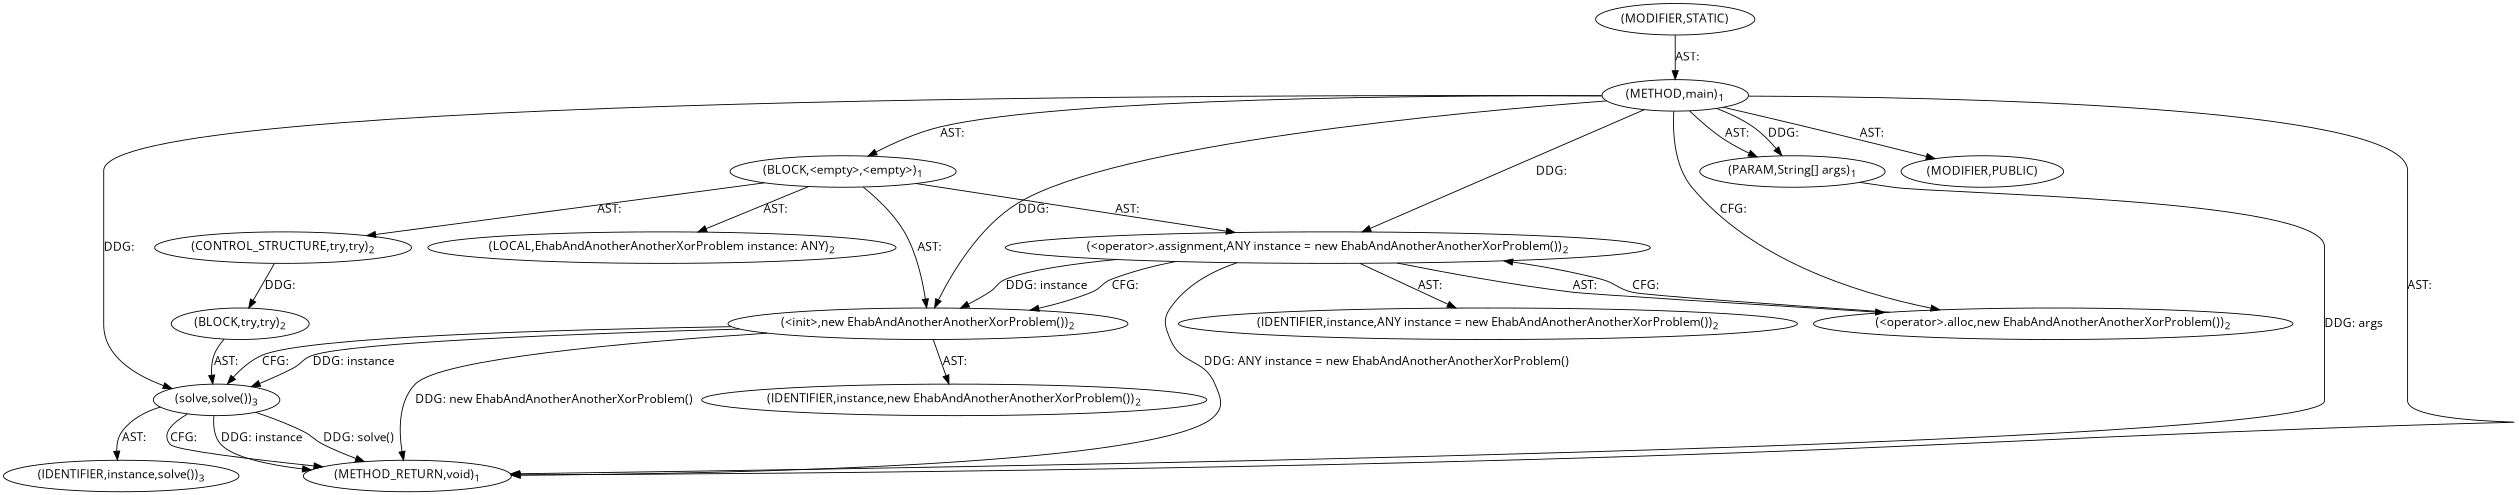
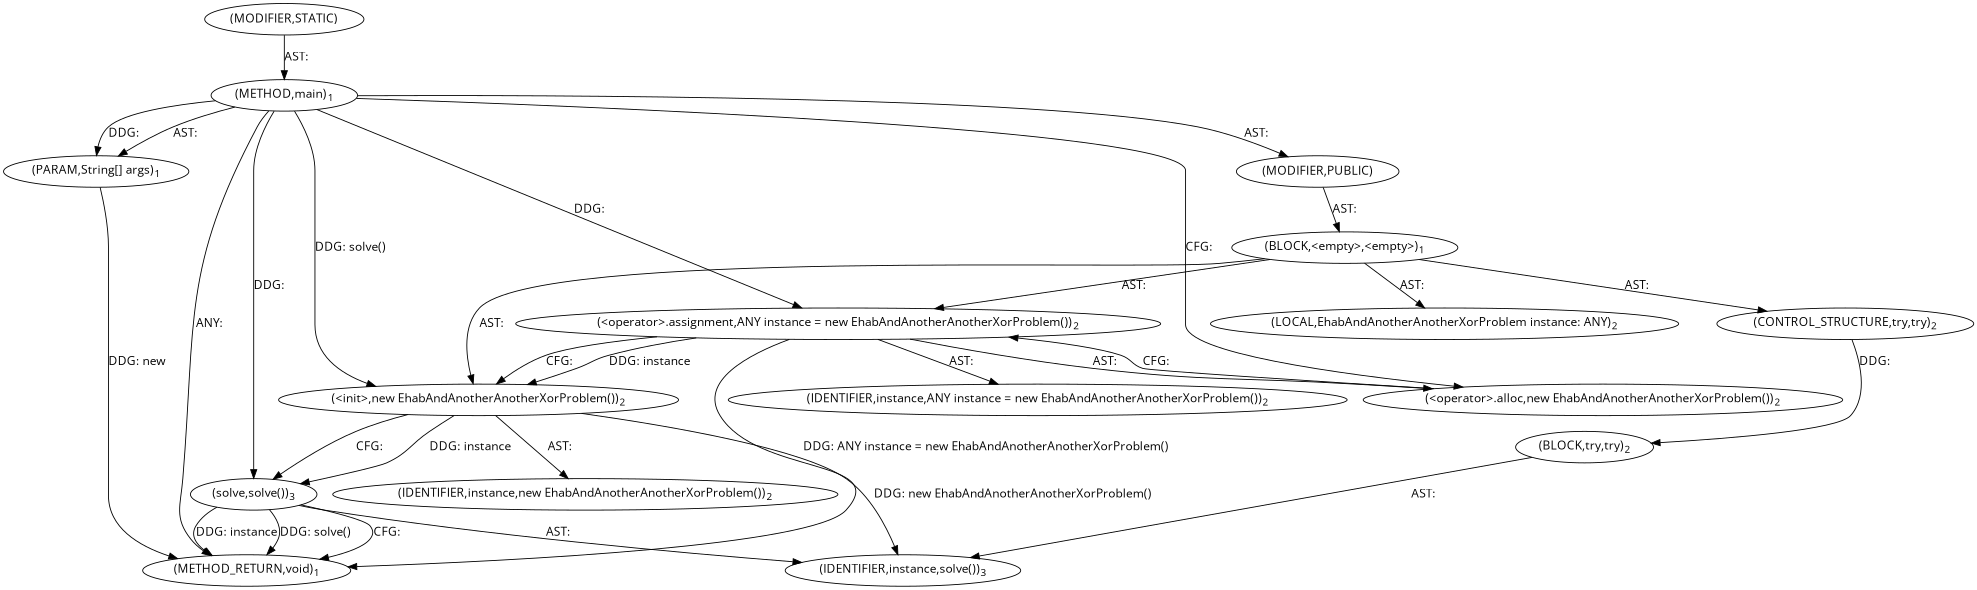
edge "(METHOD,main)" -> "(BLOCK,<empty>,<empty>)": now "(MODIFIER,PUBLIC)" -> "(BLOCK,<empty>,<empty>)"
edge "(METHOD,main)" -> "(<init>,new EhabAndAnotherAnotherXorProblem())": label "DDG: " -> "DDG: solve()"
edge "(METHOD,main)" -> "(METHOD_RETURN,void)": label "AST: " -> "ANY: "
edge "(PARAM,String[] args)" -> "(METHOD_RETURN,void)": label "DDG: args" -> "DDG: new"
edge "(<init>,new EhabAndAnotherAnotherXorProblem())" -> "(METHOD_RETURN,void)": now "(<init>,new EhabAndAnotherAnotherXorProblem())" -> "(IDENTIFIER,instance,solve())"
edge "(BLOCK,try,try)" -> "(solve,solve())": now "(BLOCK,try,try)" -> "(IDENTIFIER,instance,solve())"
